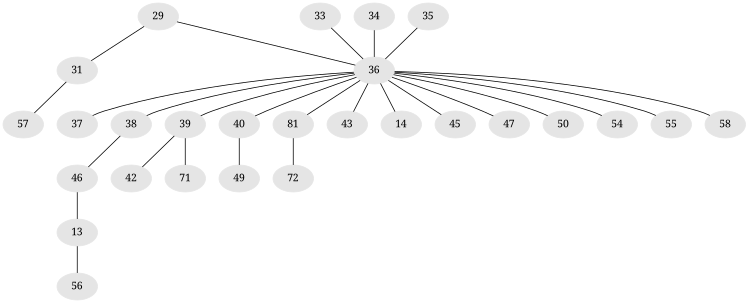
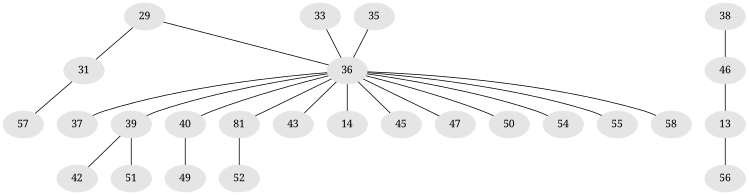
node "34": removed
edge "36" -- "38": removed
node "71": label "71" -> "51"
node "72": label "72" -> "52"
